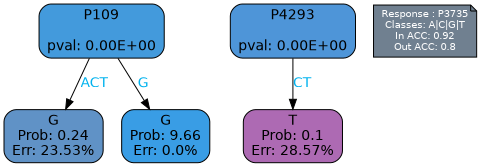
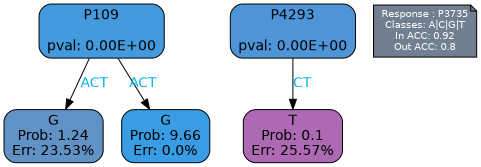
edge "P109 pval: 0.00E+00" -> "G Prob: 9.66 Err: 0.0%": label "G" -> "ACT"
node "G Prob: 0.24 Err: 23.53%": label "G Prob: 0.24 Err: 23.53%" -> "G Prob: 1.24 Err: 23.53%"
node "T Prob: 0.1 Err: 28.57%": label "T Prob: 0.1 Err: 28.57%" -> "T Prob: 0.1 Err: 25.57%"
